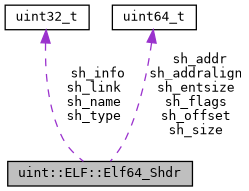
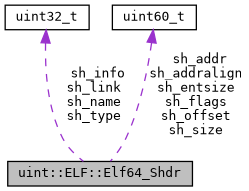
node "uint64_t": label "uint64_t" -> "uint60_t"
